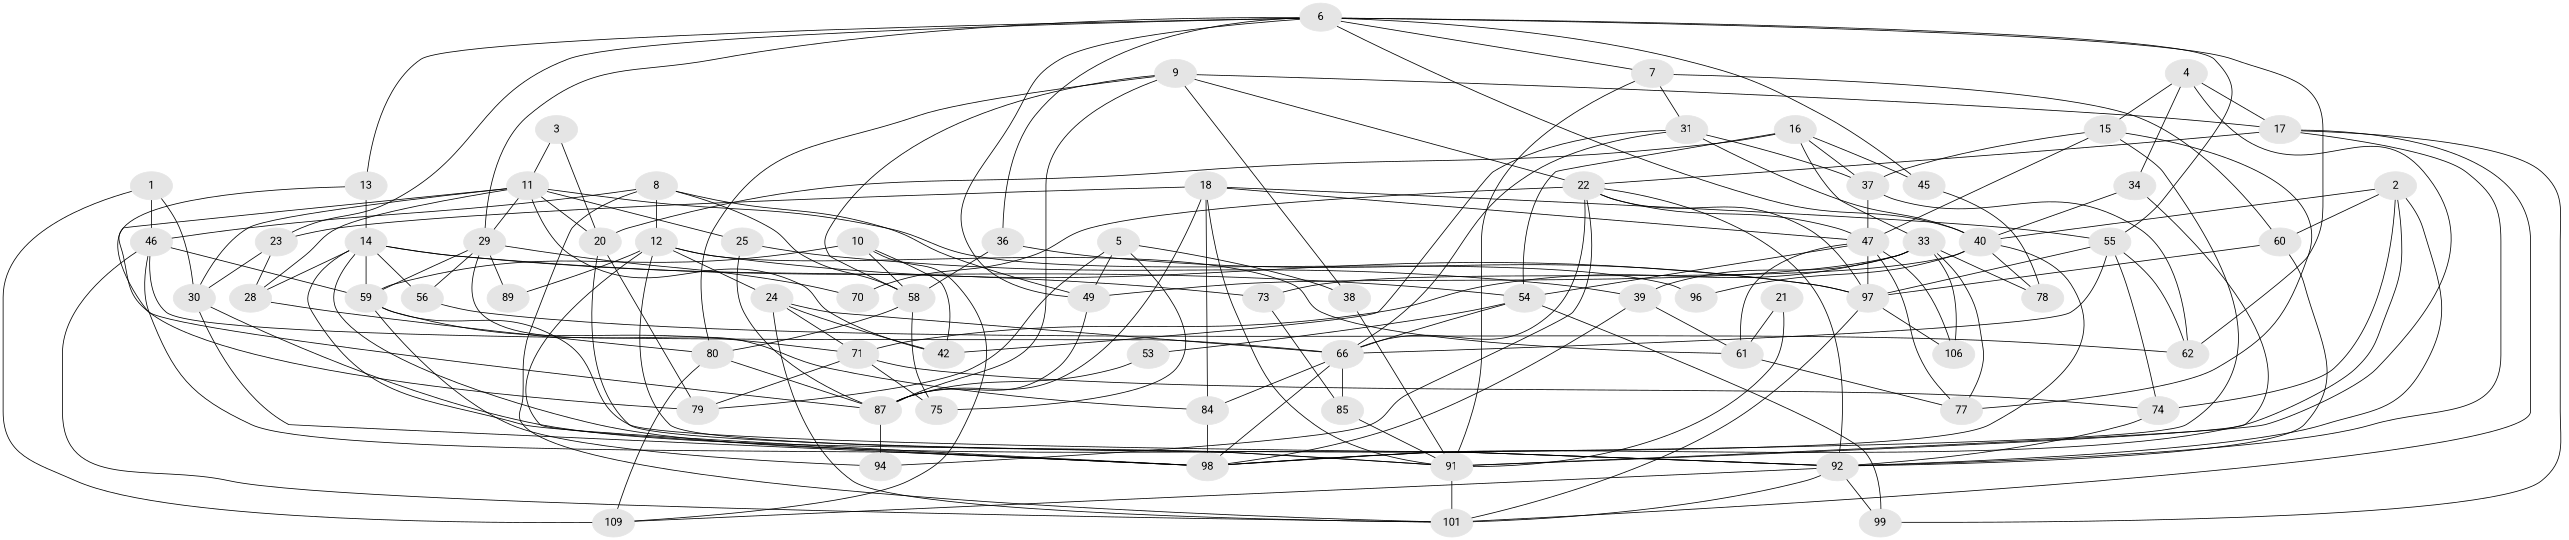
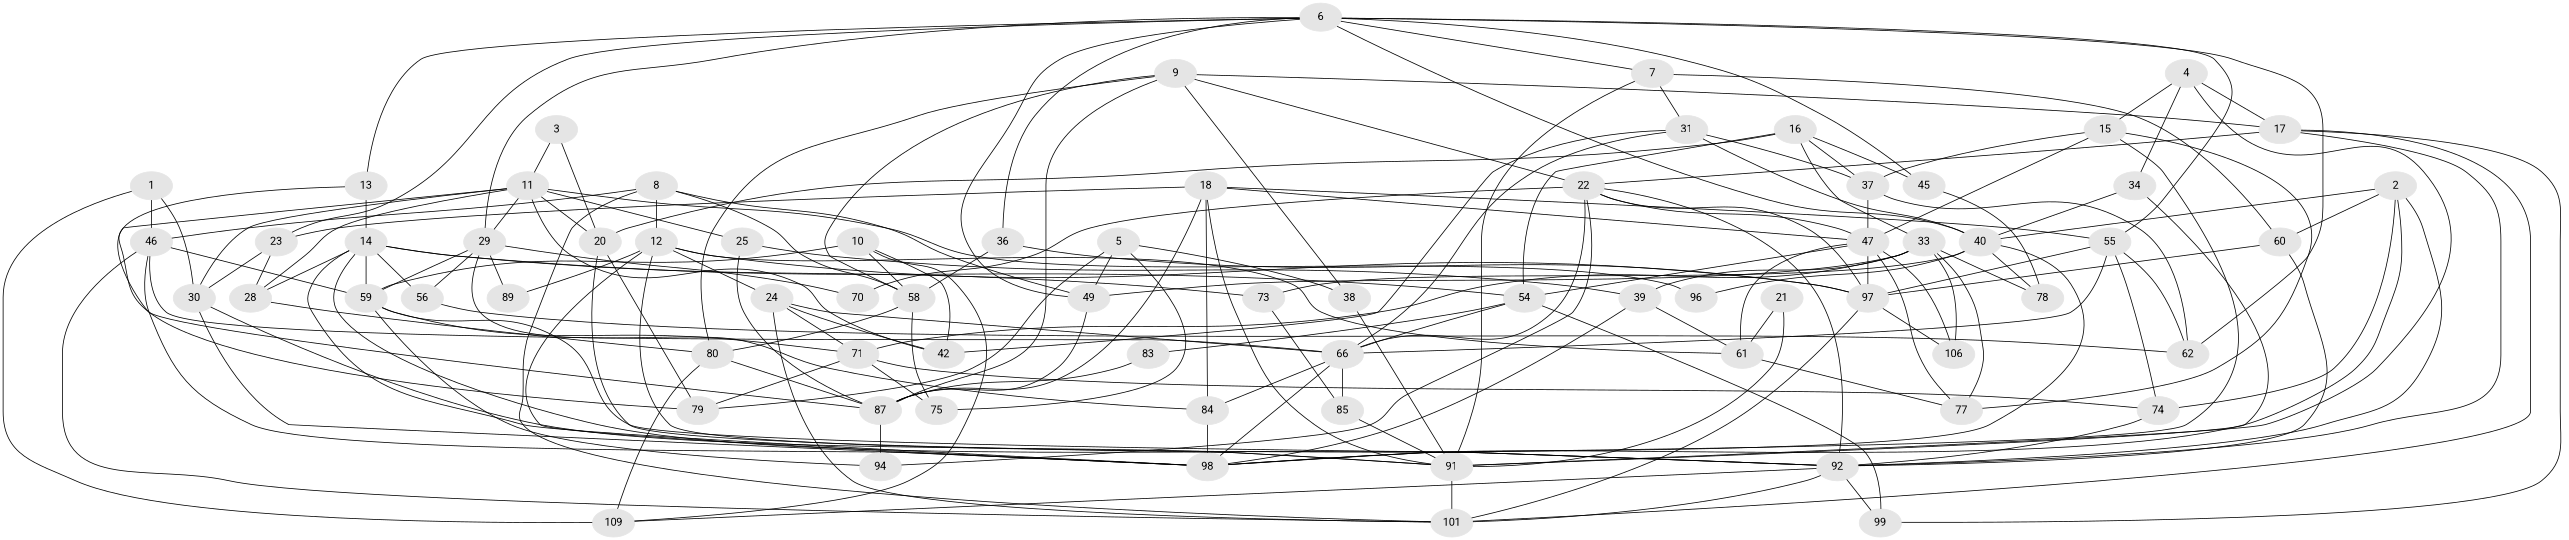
node "53": label "53" -> "83"
